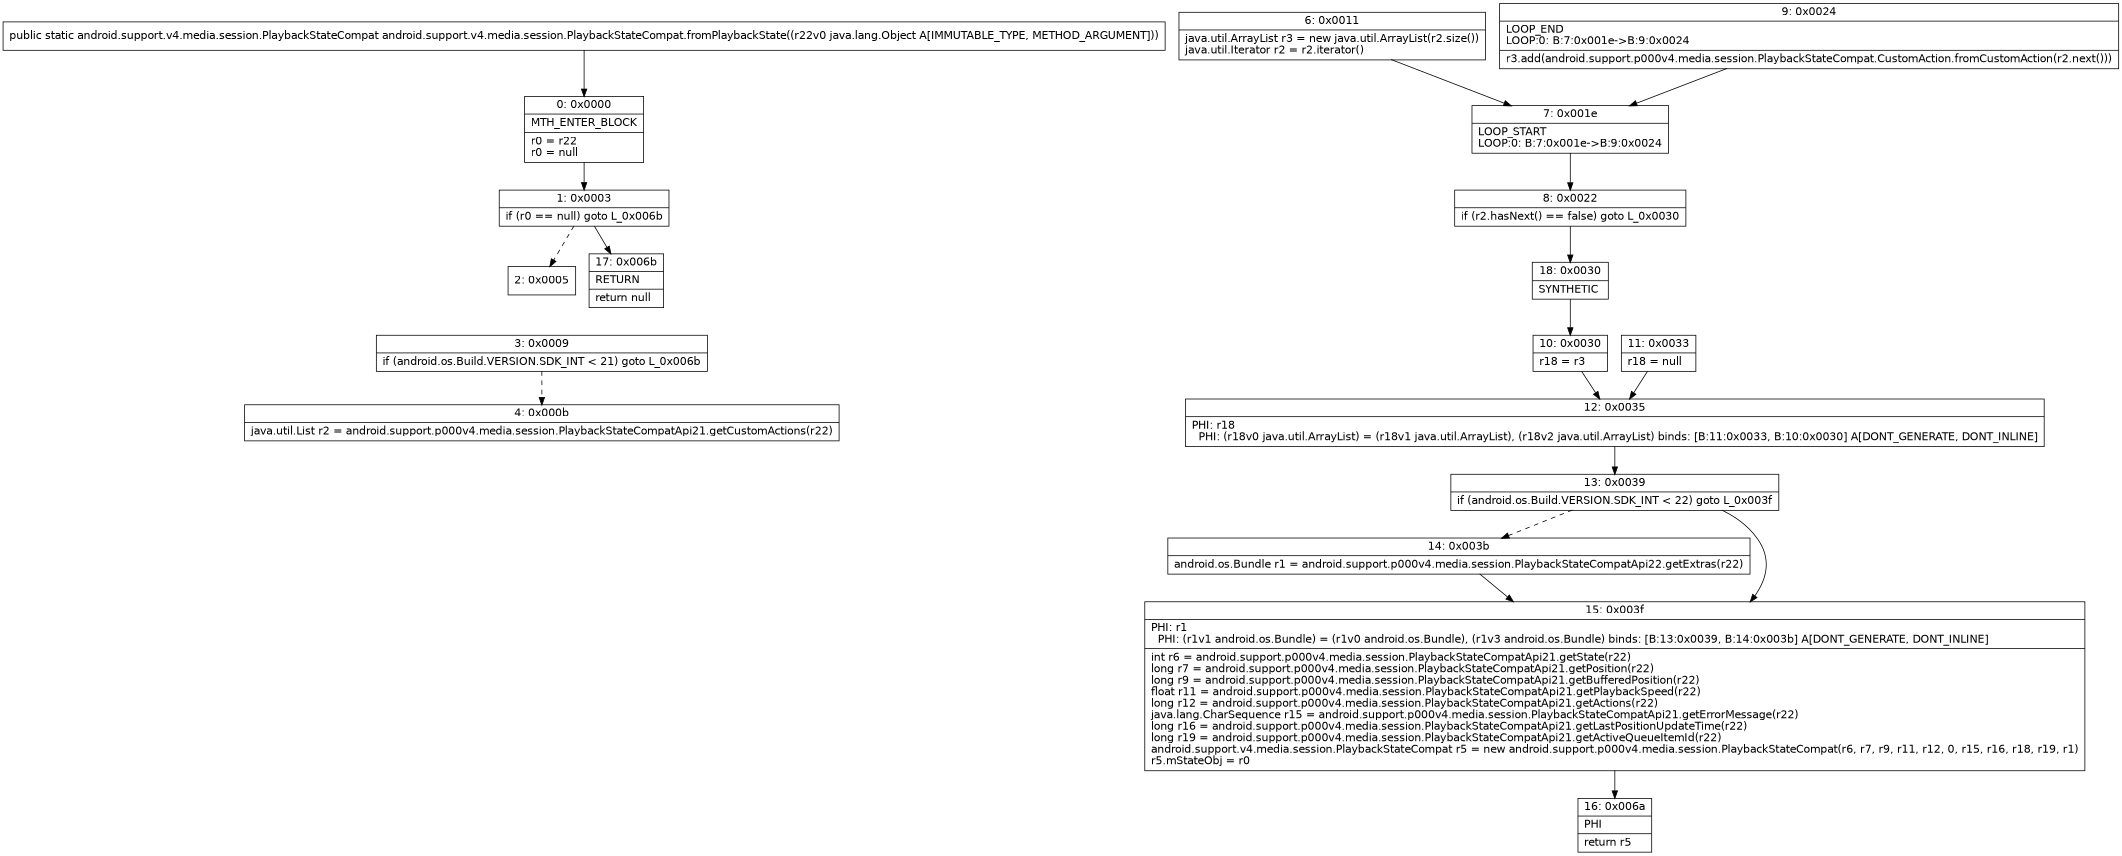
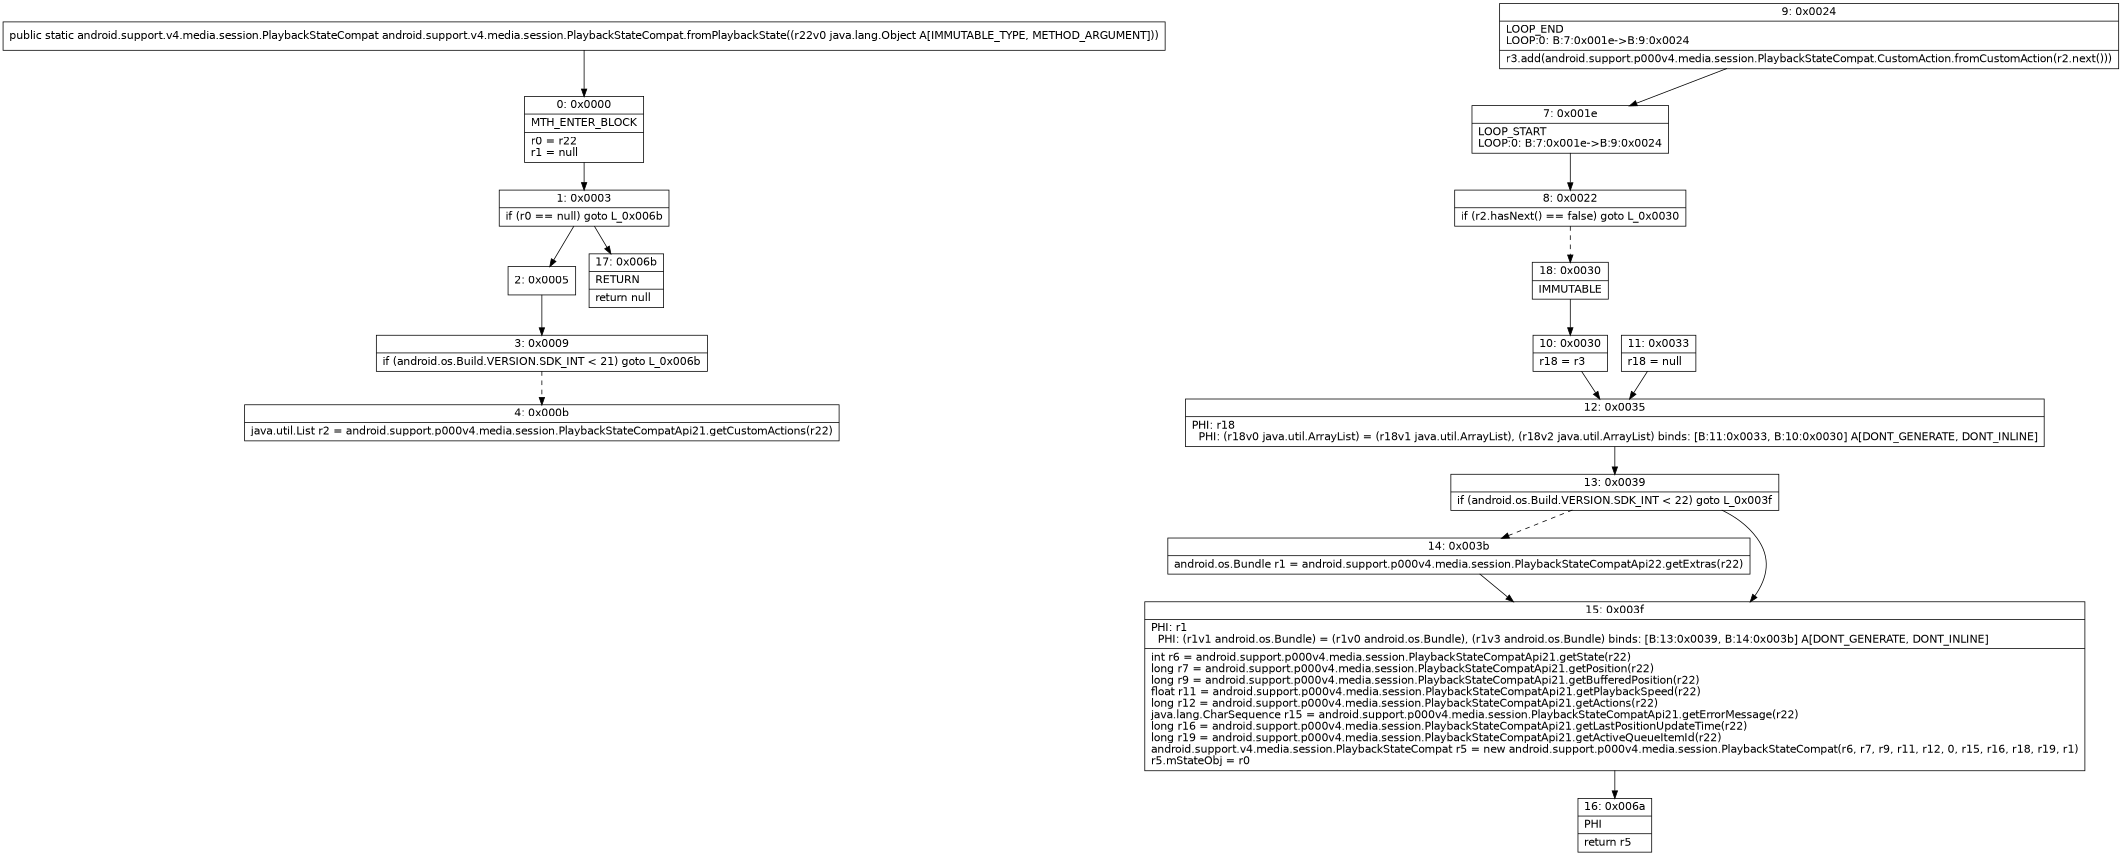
node "6: 0x0011": removed
node "0: 0x0000": text "r0 = null" -> "r1 = null"
edge "8: 0x0022" -> "18: 0x0030": style solid -> dashed
edge "1: 0x0003" -> "2: 0x0005": style dashed -> solid
node "18: 0x0030": text "SYNTHETIC" -> "IMMUTABLE"
edge "2: 0x0005" -> "3: 0x0009": added
